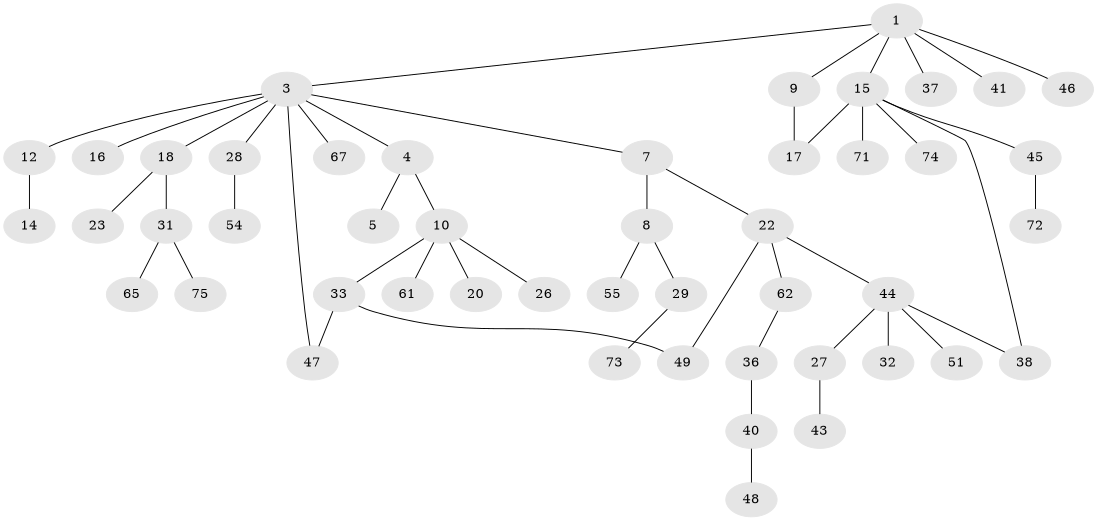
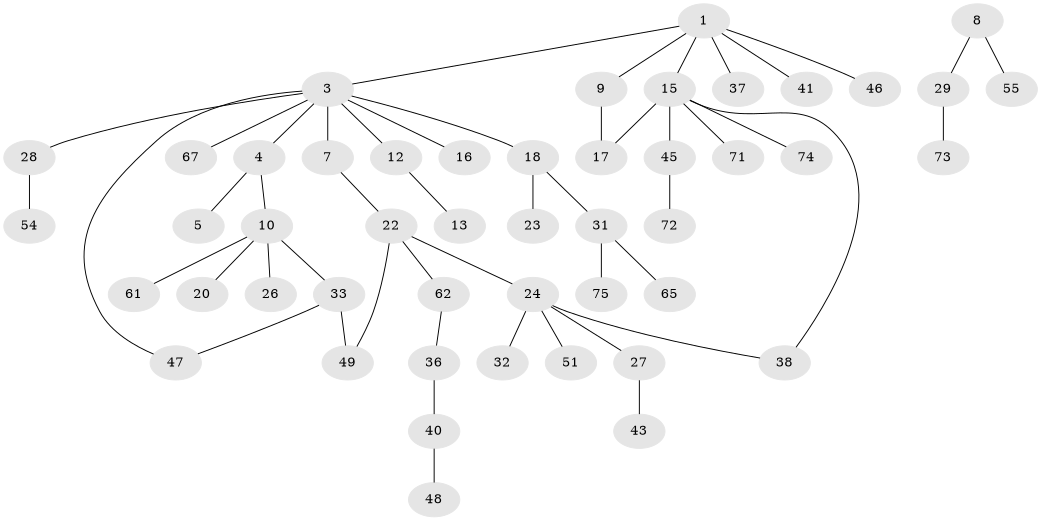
edge "7" -- "8": removed
node "14": label "14" -> "13"
node "44": label "44" -> "24"
